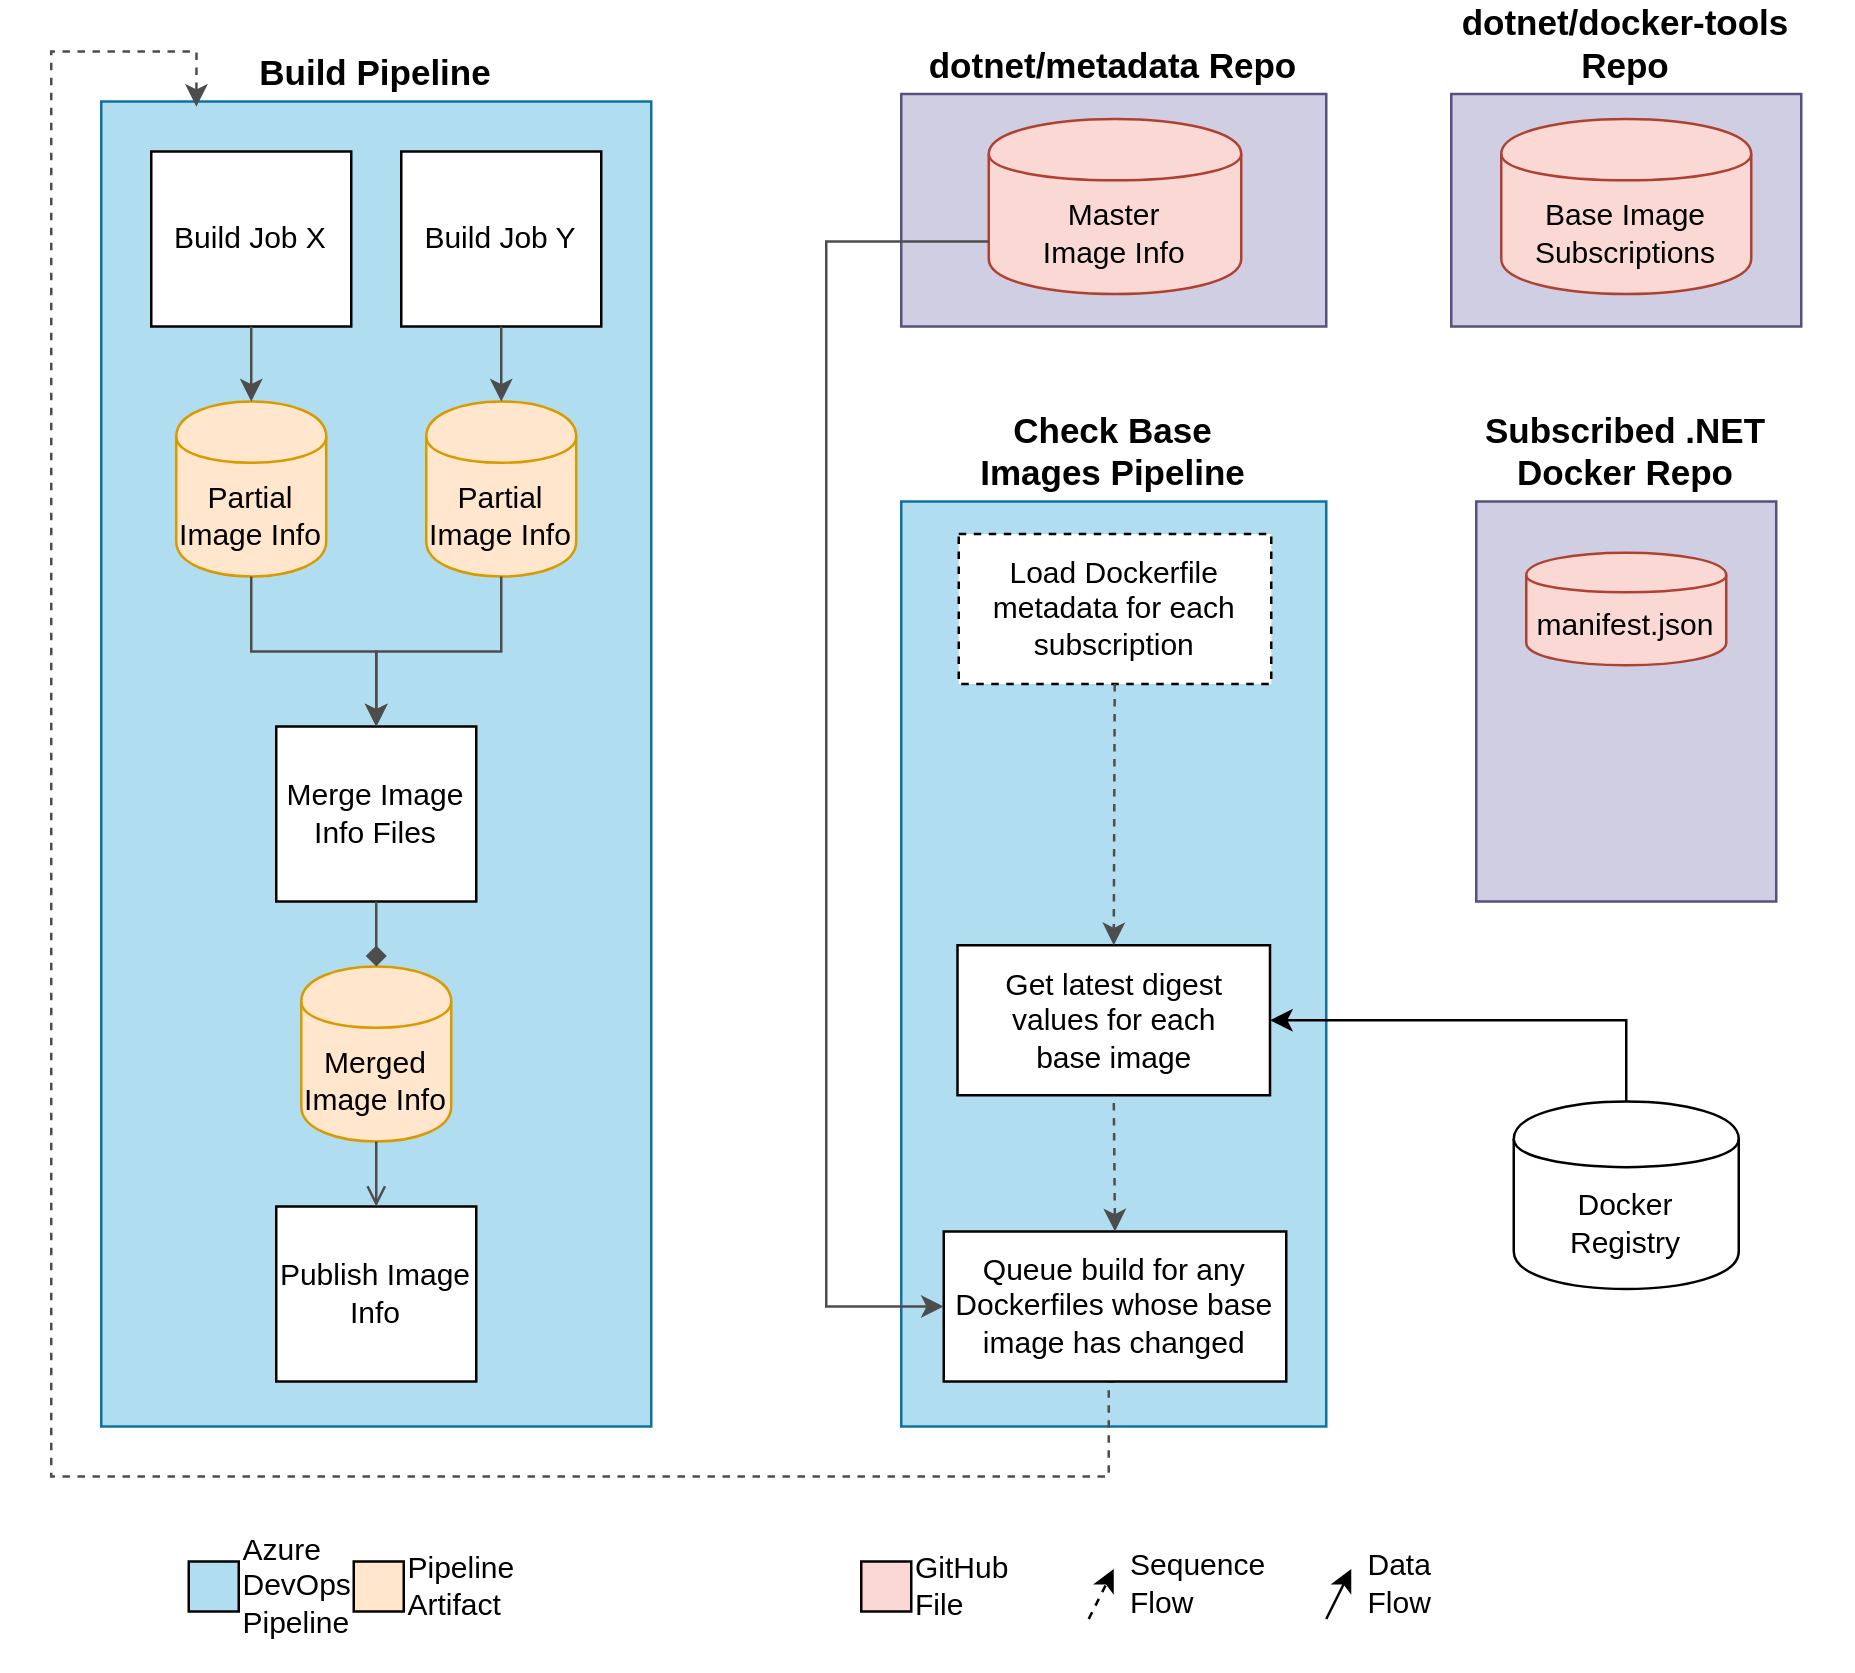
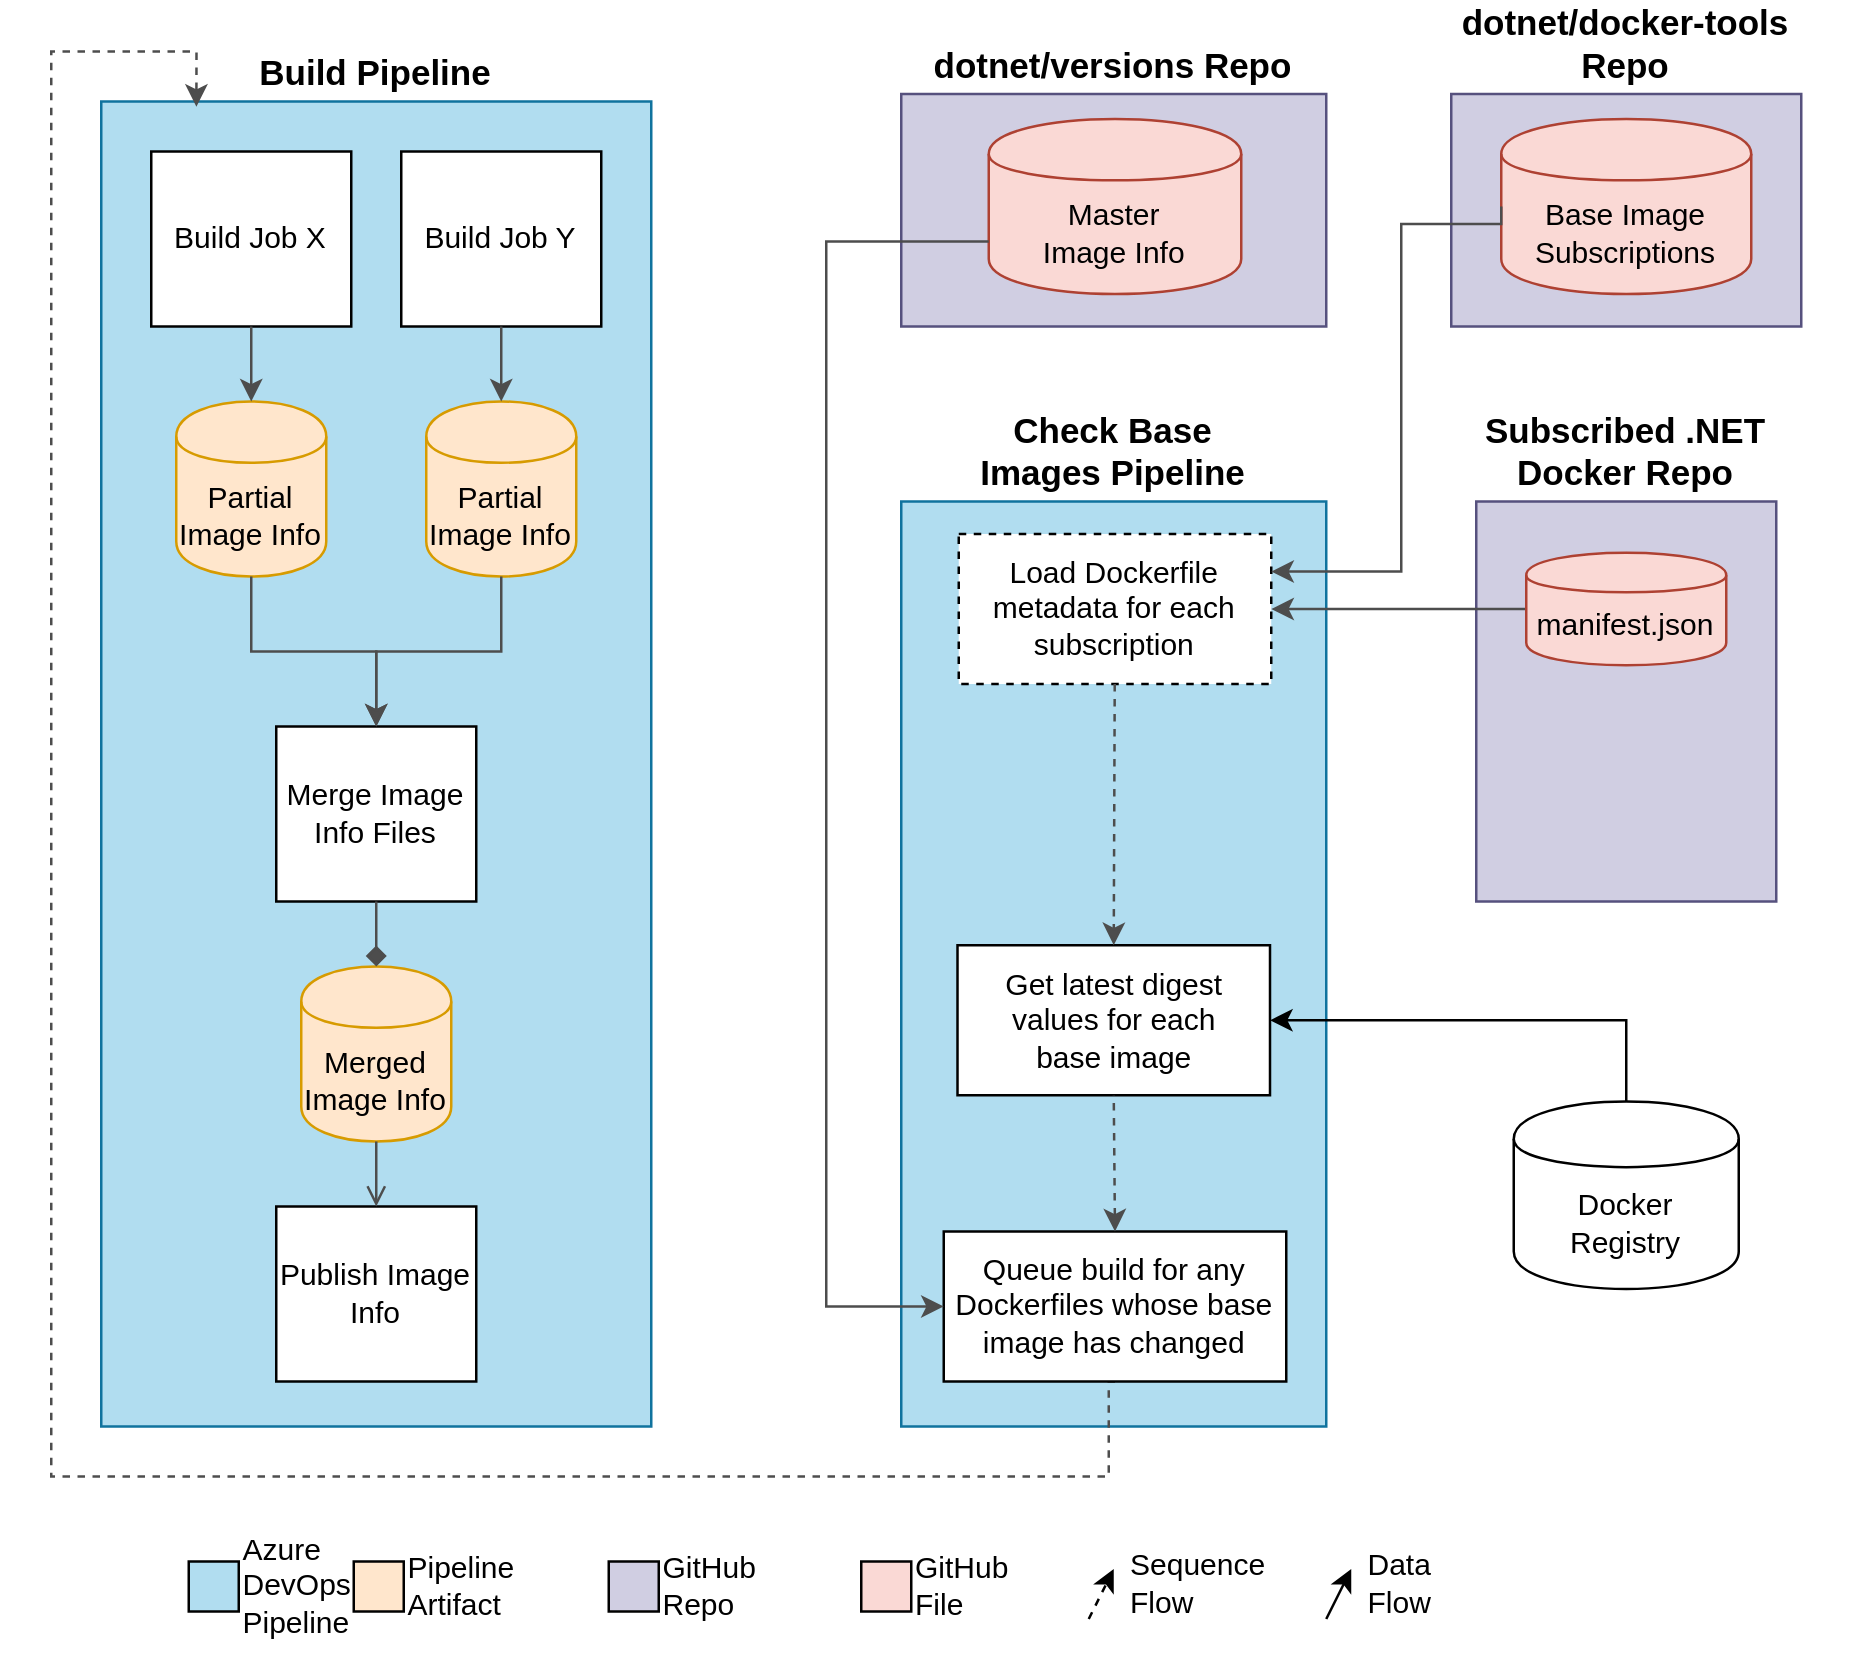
node "dotnet/metadata Repo": label "dotnet/metadata Repo" -> "dotnet/versions Repo"
edge "Base Image Subscriptions" -> "Load Dockerfile metadata for each subscription": added
edge "manifest.json" -> "Load Dockerfile metadata for each subscription": added
node "GitHub Repo": added
